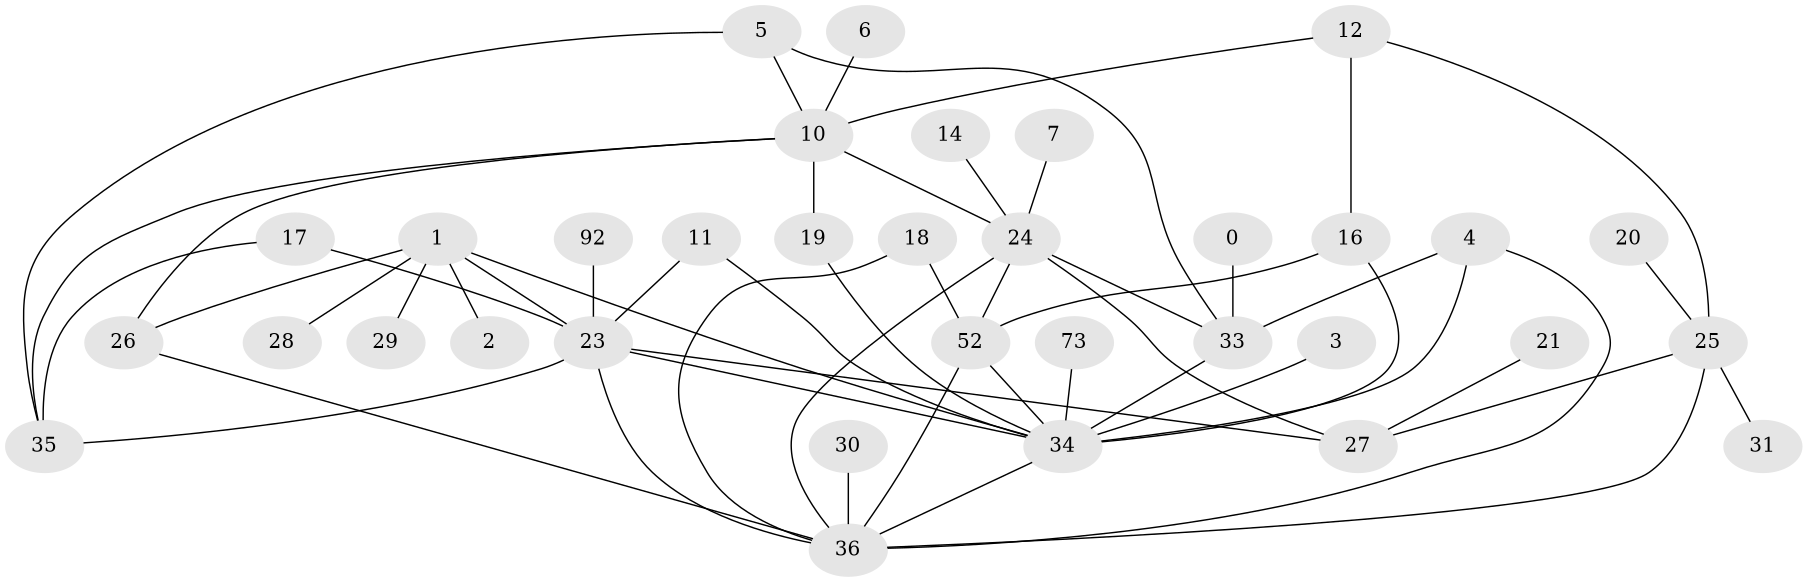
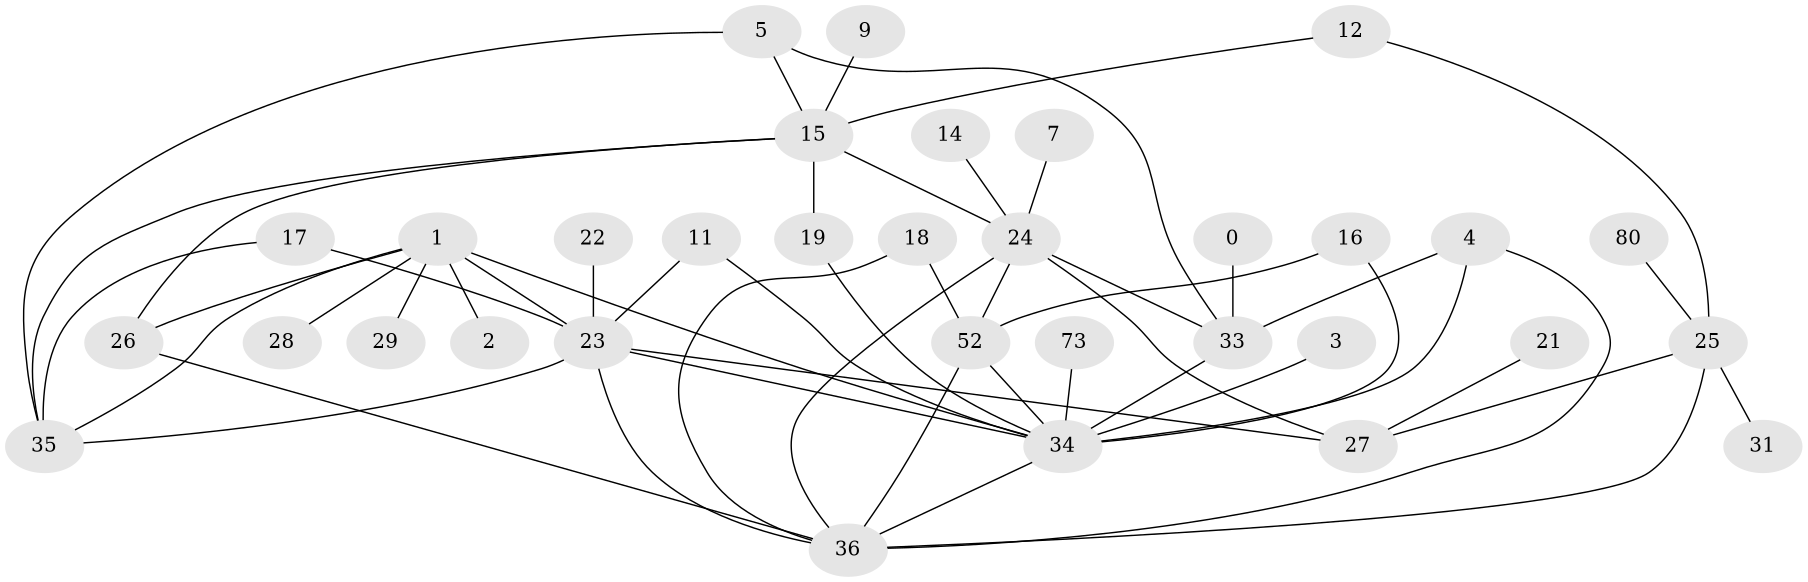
node "6": label "6" -> "9"
node "10": label "10" -> "15"
edge "12" -- "16": removed
node "92": label "92" -> "22"
node "20": label "20" -> "80"
edge "1" -- "35": added
node "30": removed
